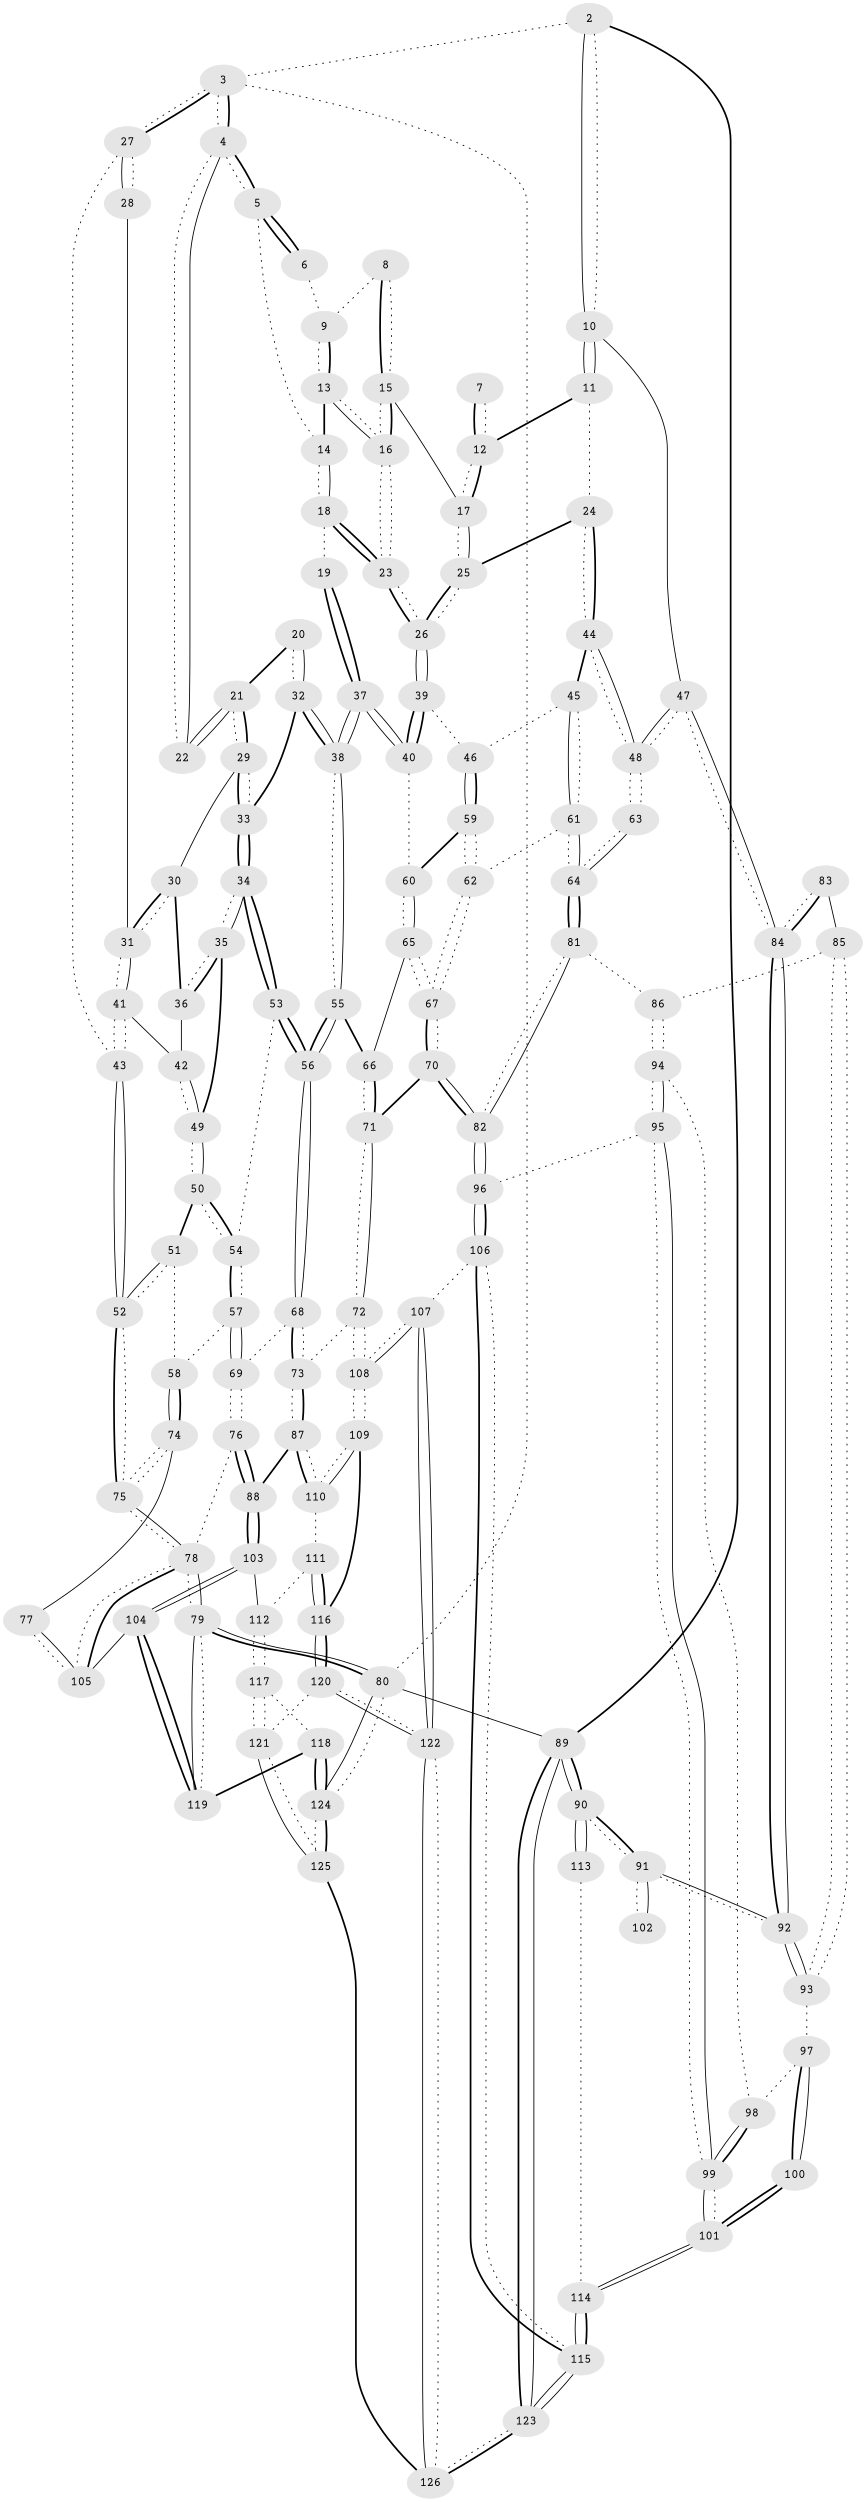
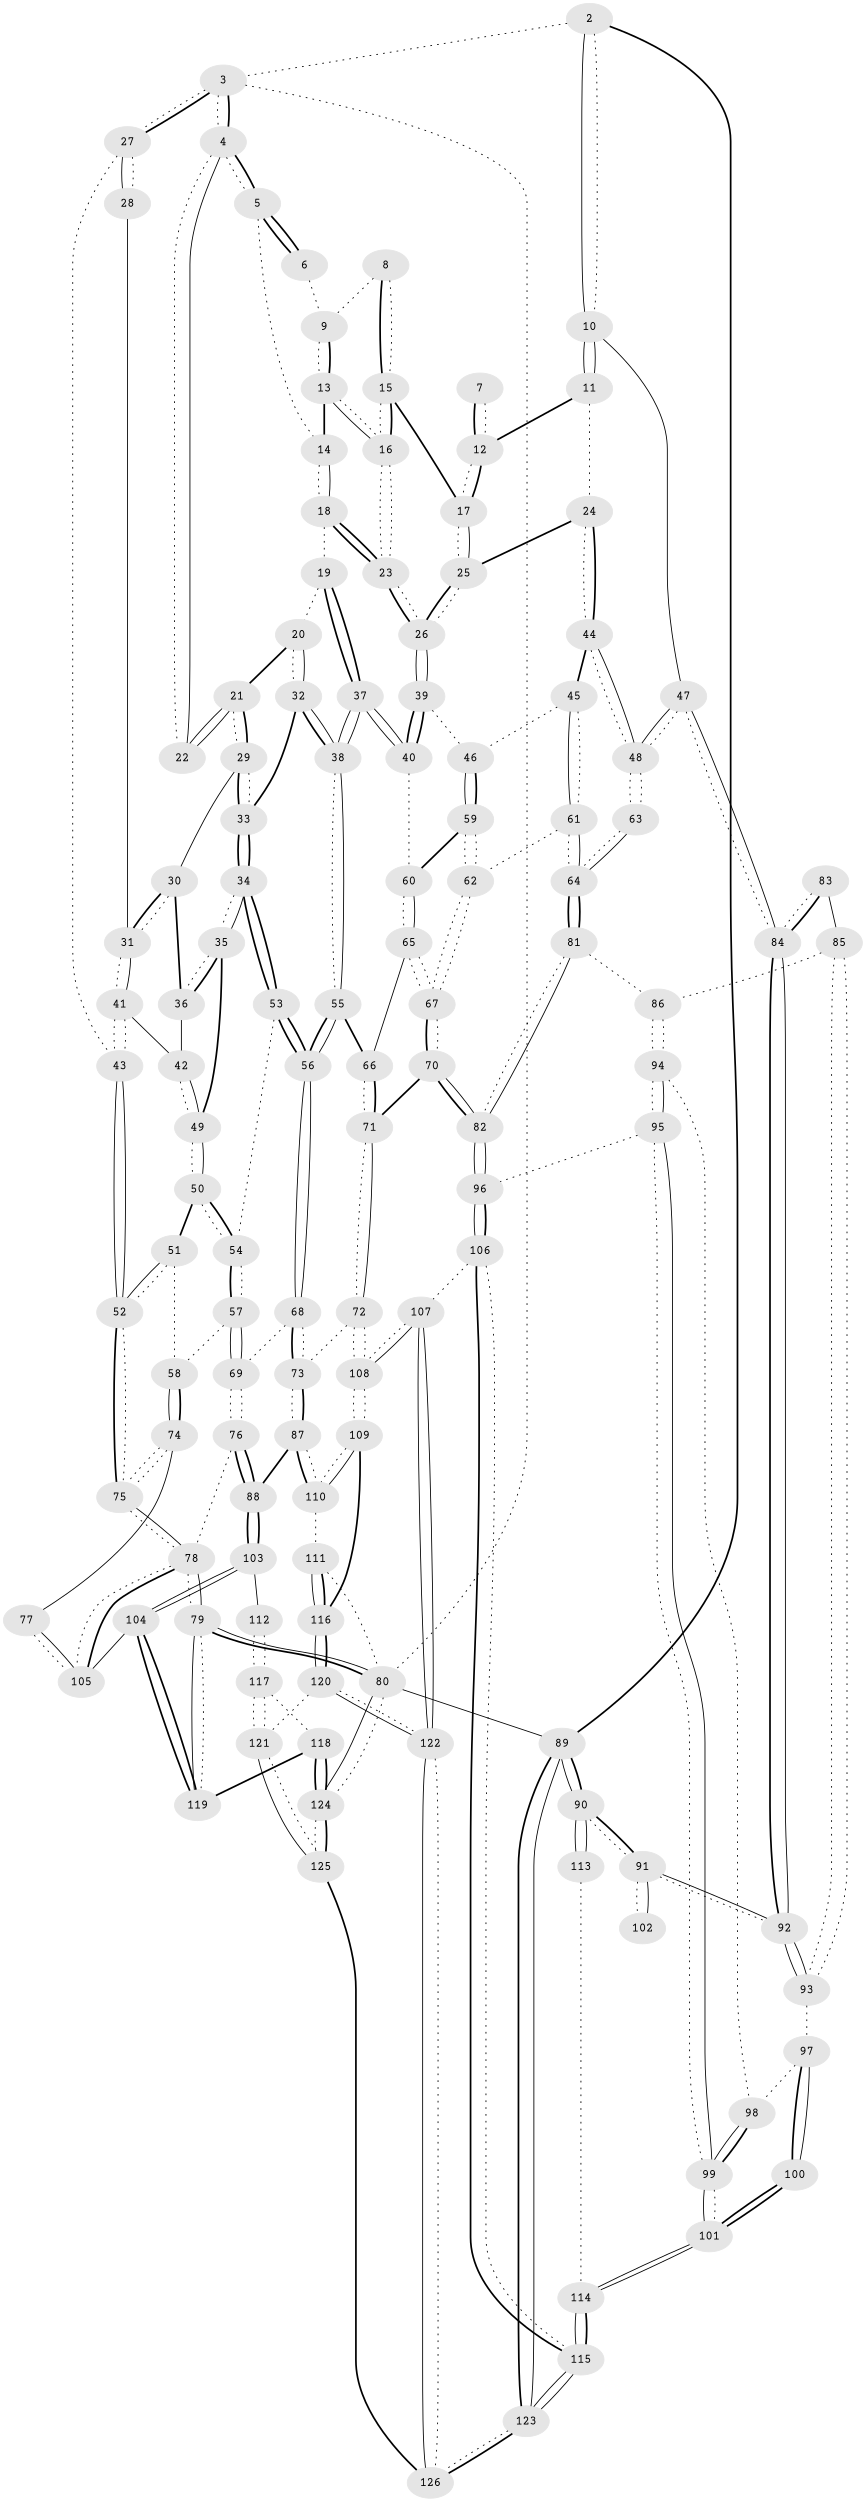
edge "15" -- "17": style solid -> bold
edge "19" -- "20": added
edge "111" -- "112": now "111" -- "80"
